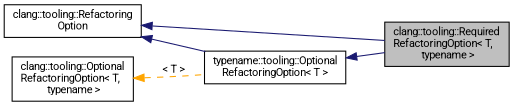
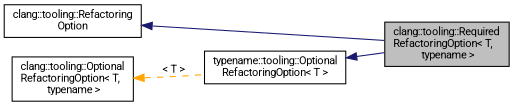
edge "typename::tooling::Optional RefactoringOption< T >" -> "clang::tooling::Refactoring Option": removed
